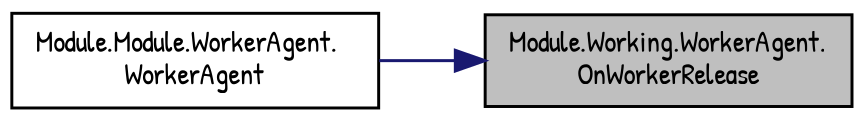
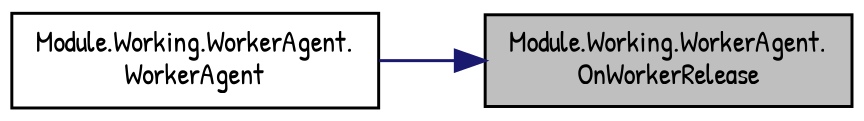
node "Module.Module.WorkerAgent. WorkerAgent": label "Module.Module.WorkerAgent. WorkerAgent" -> "Module.Working.WorkerAgent. WorkerAgent"
